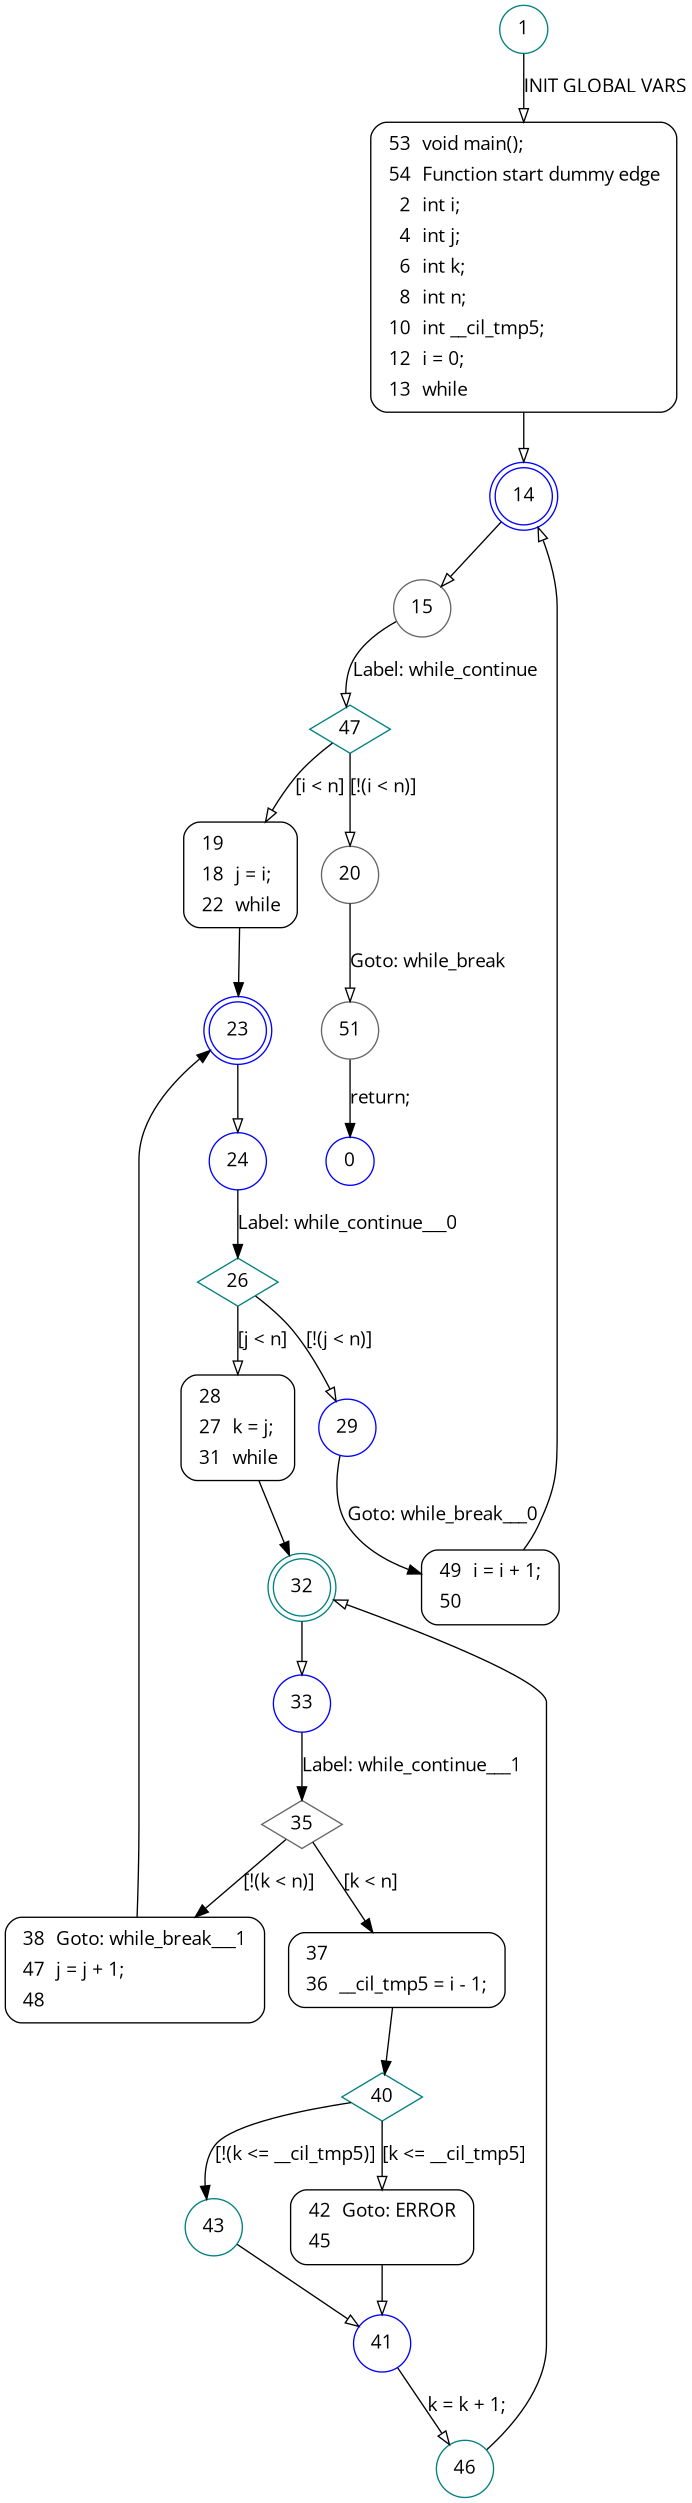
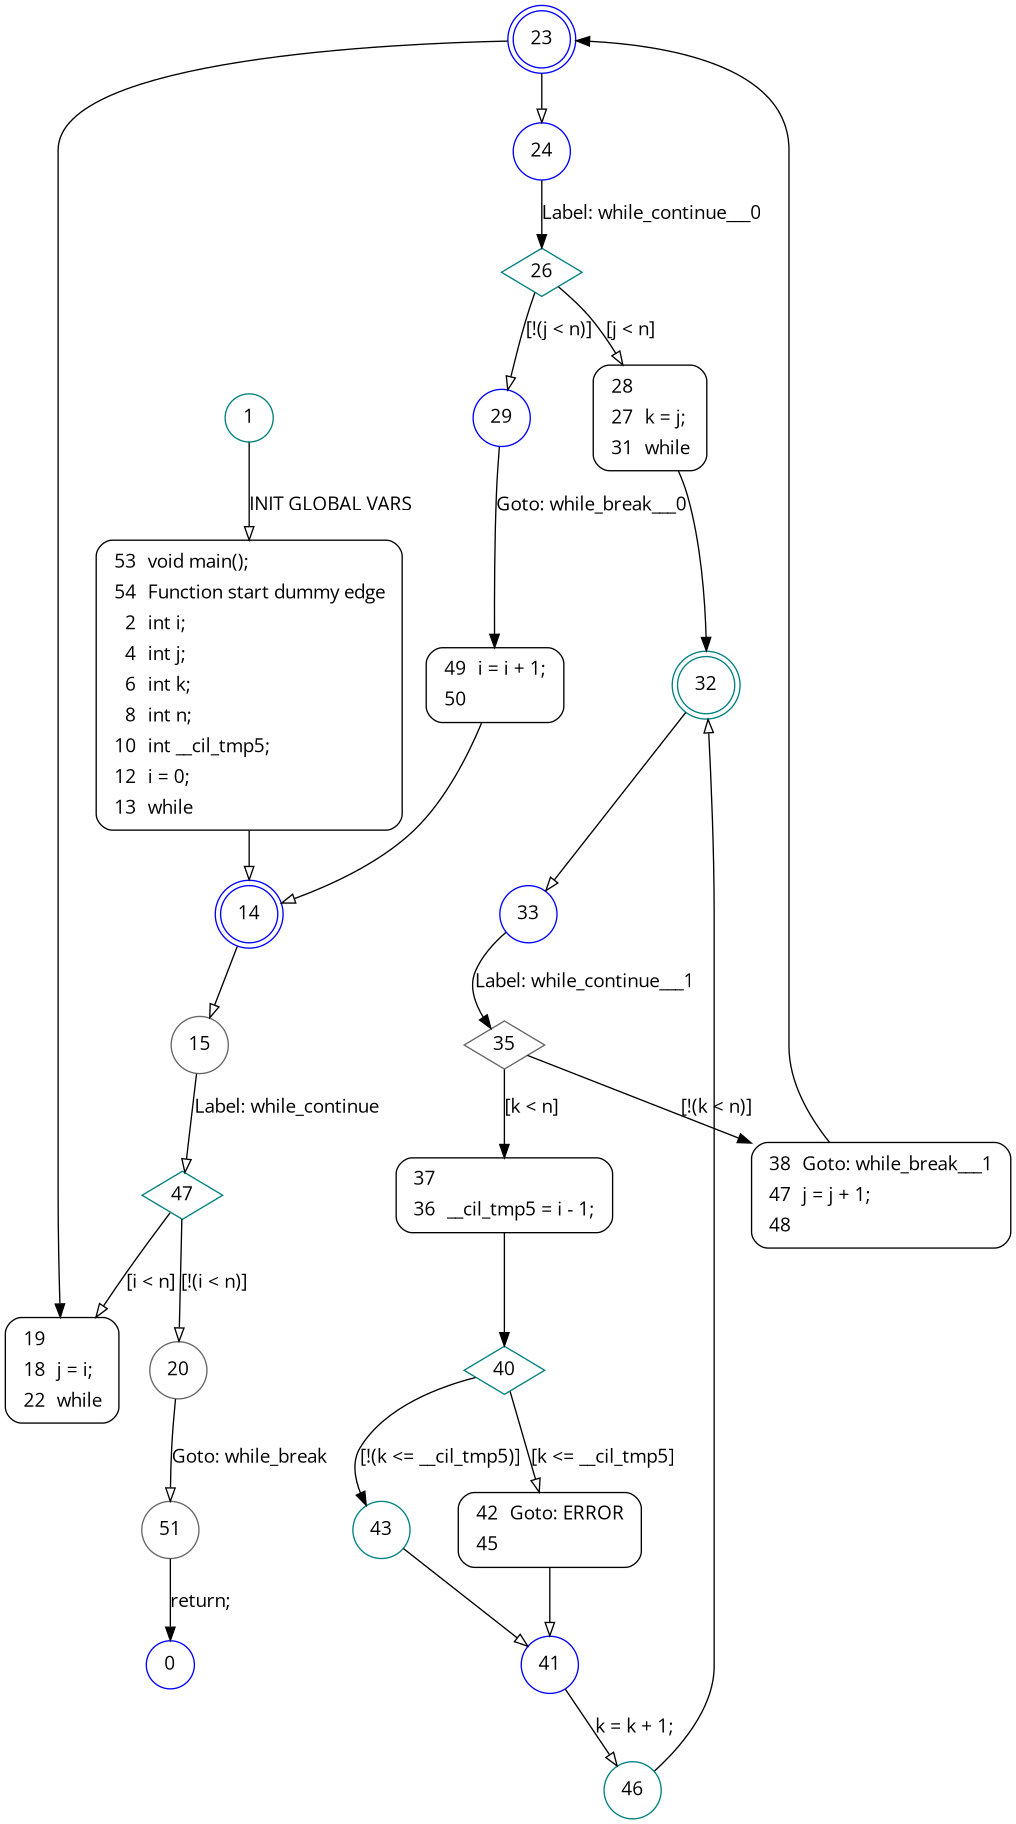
edge "19" -> "23": reversed
